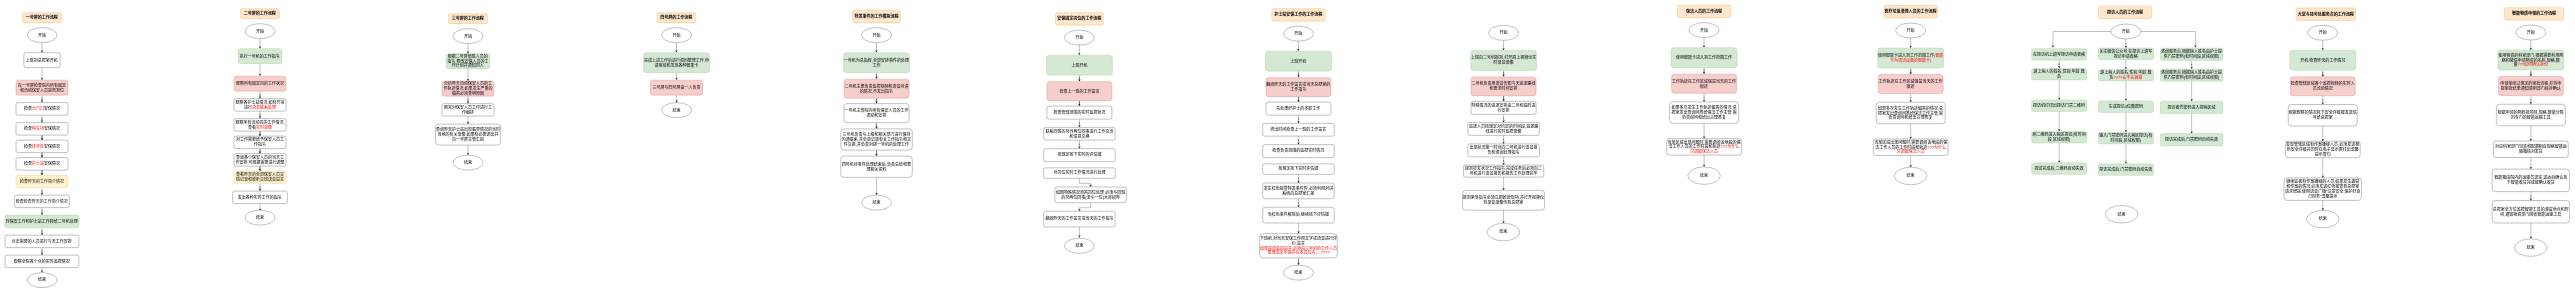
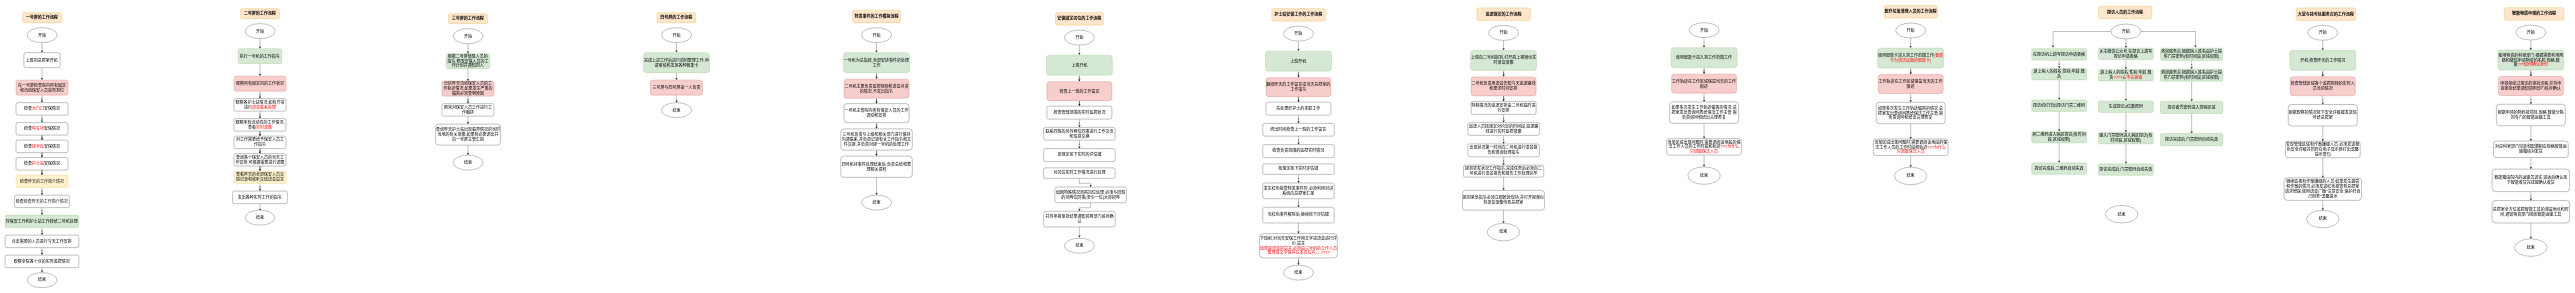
node "保洁人员的工作流程": removed
node "巡逻保安的工作流程": added
node "翻阅昨天的工作留言或当天的工作指令": label "翻阅昨天的工作留言或当天的工作指令" -> "并将申报审批结果通知领用部门核对确认"
